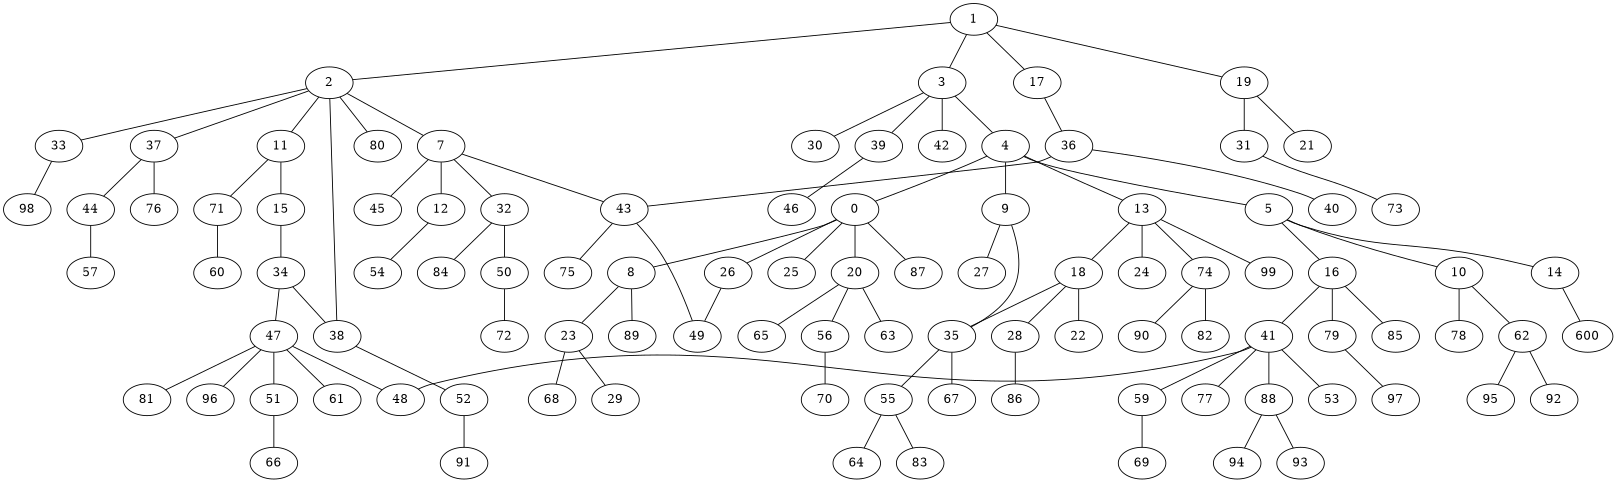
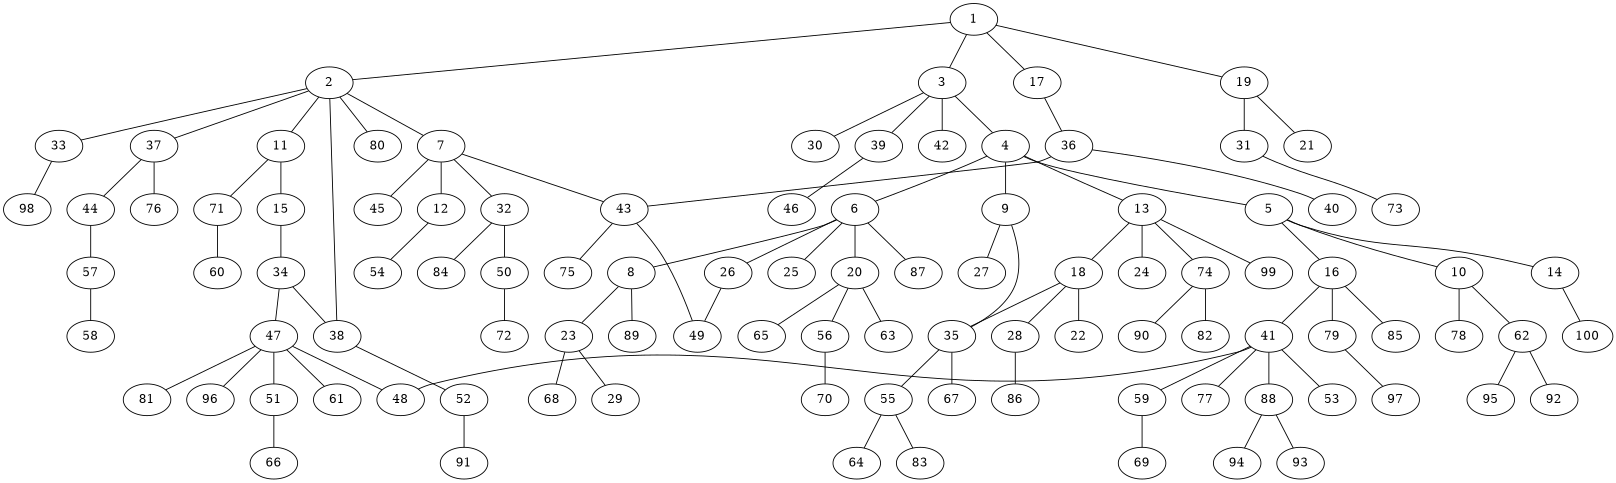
node "0": label "0" -> "6"
node "58": added
node "600": label "600" -> "100"
